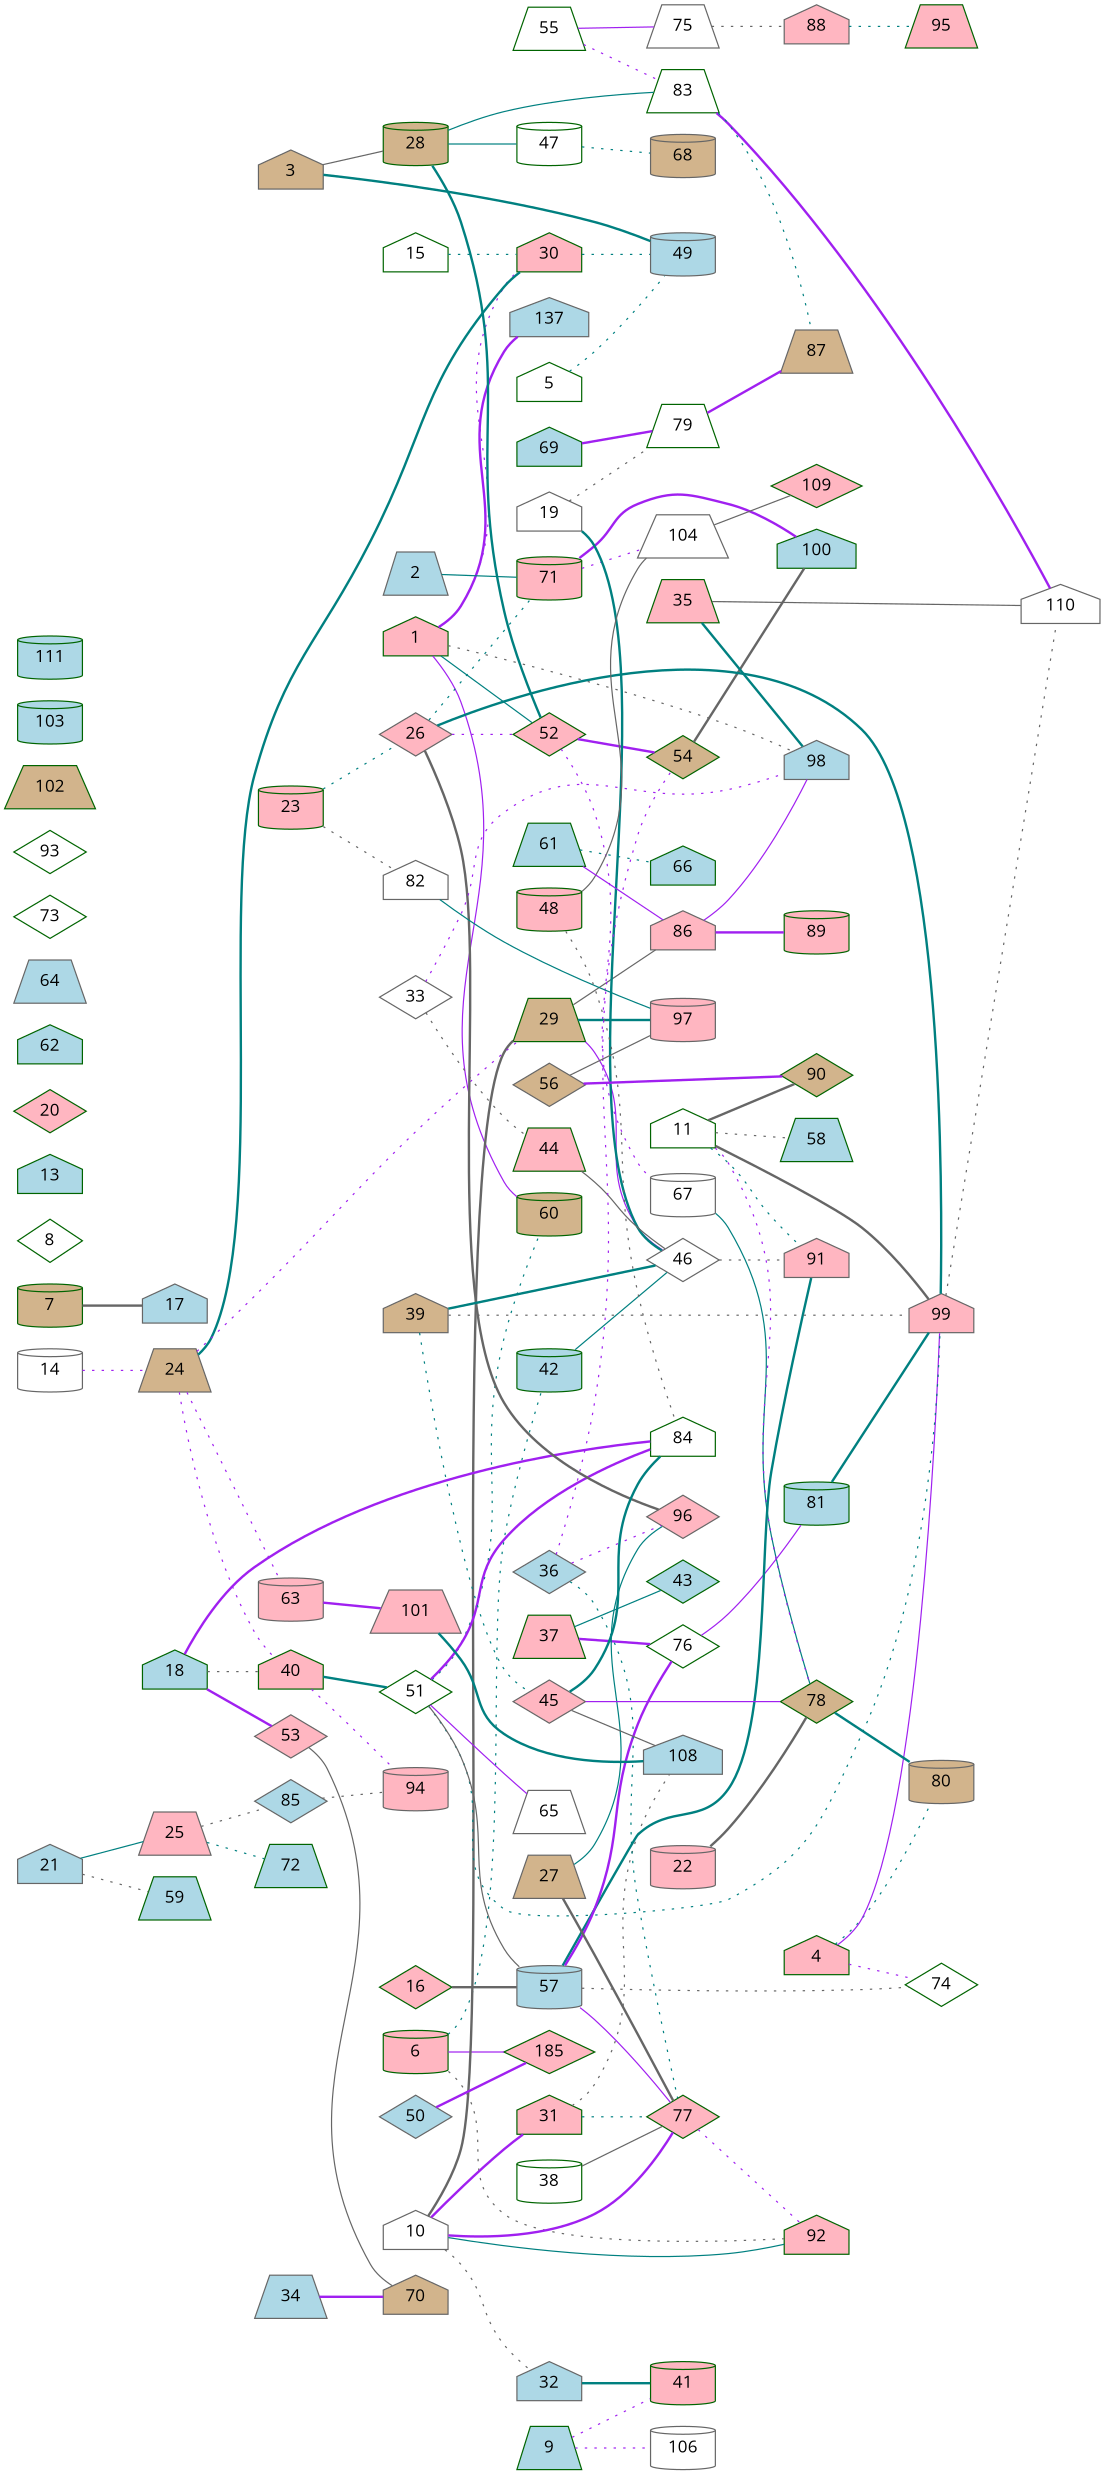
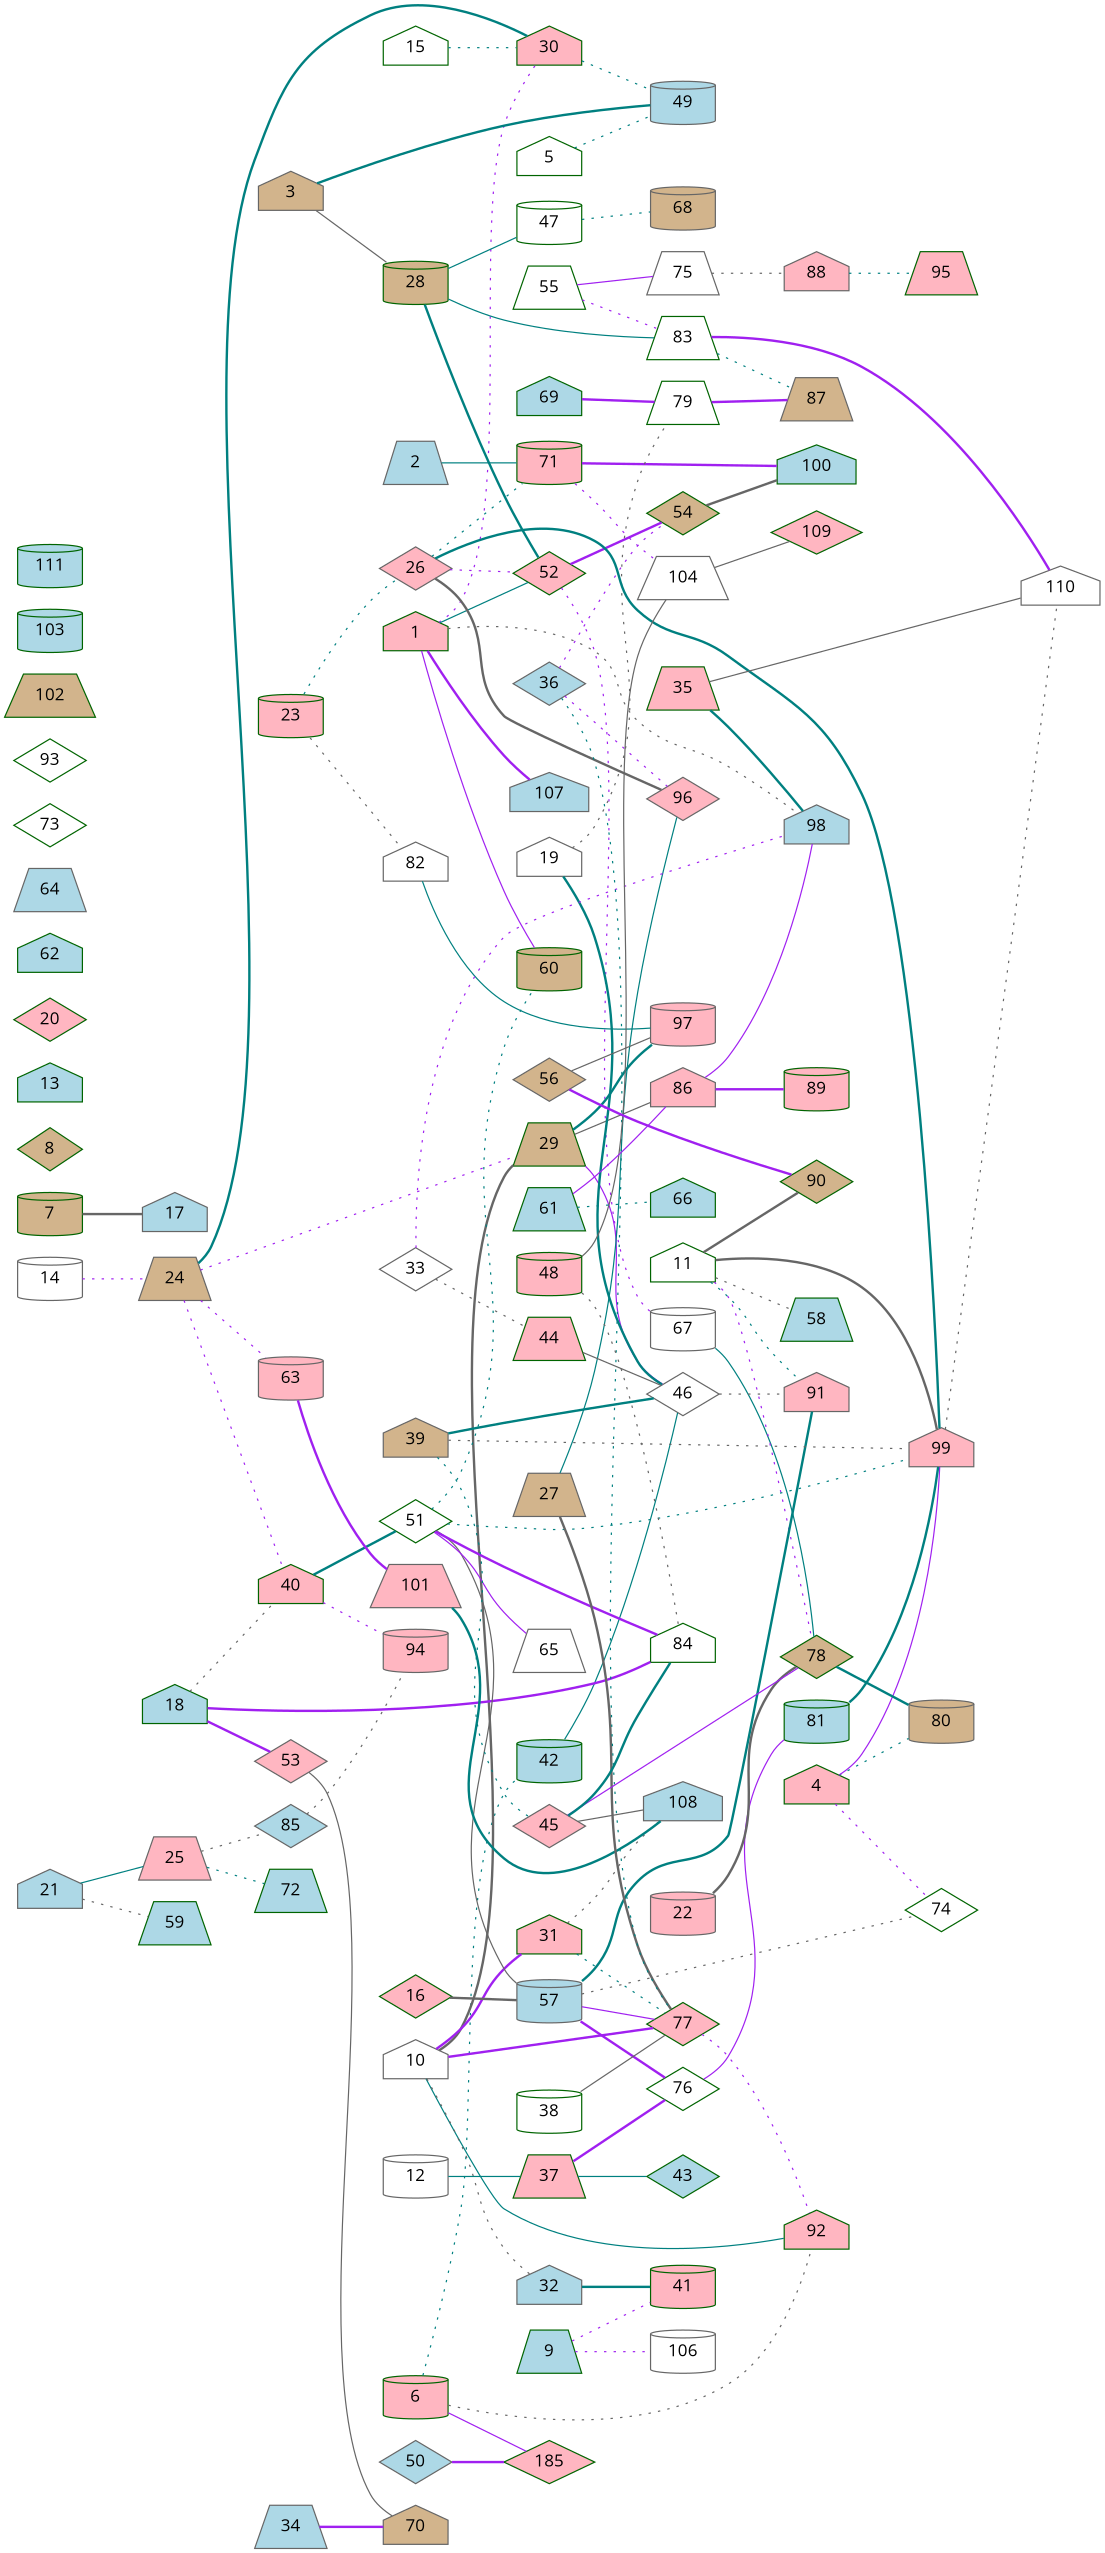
node "137": label "137" -> "107"
node "8": fillcolor white -> tan
node "12": added
